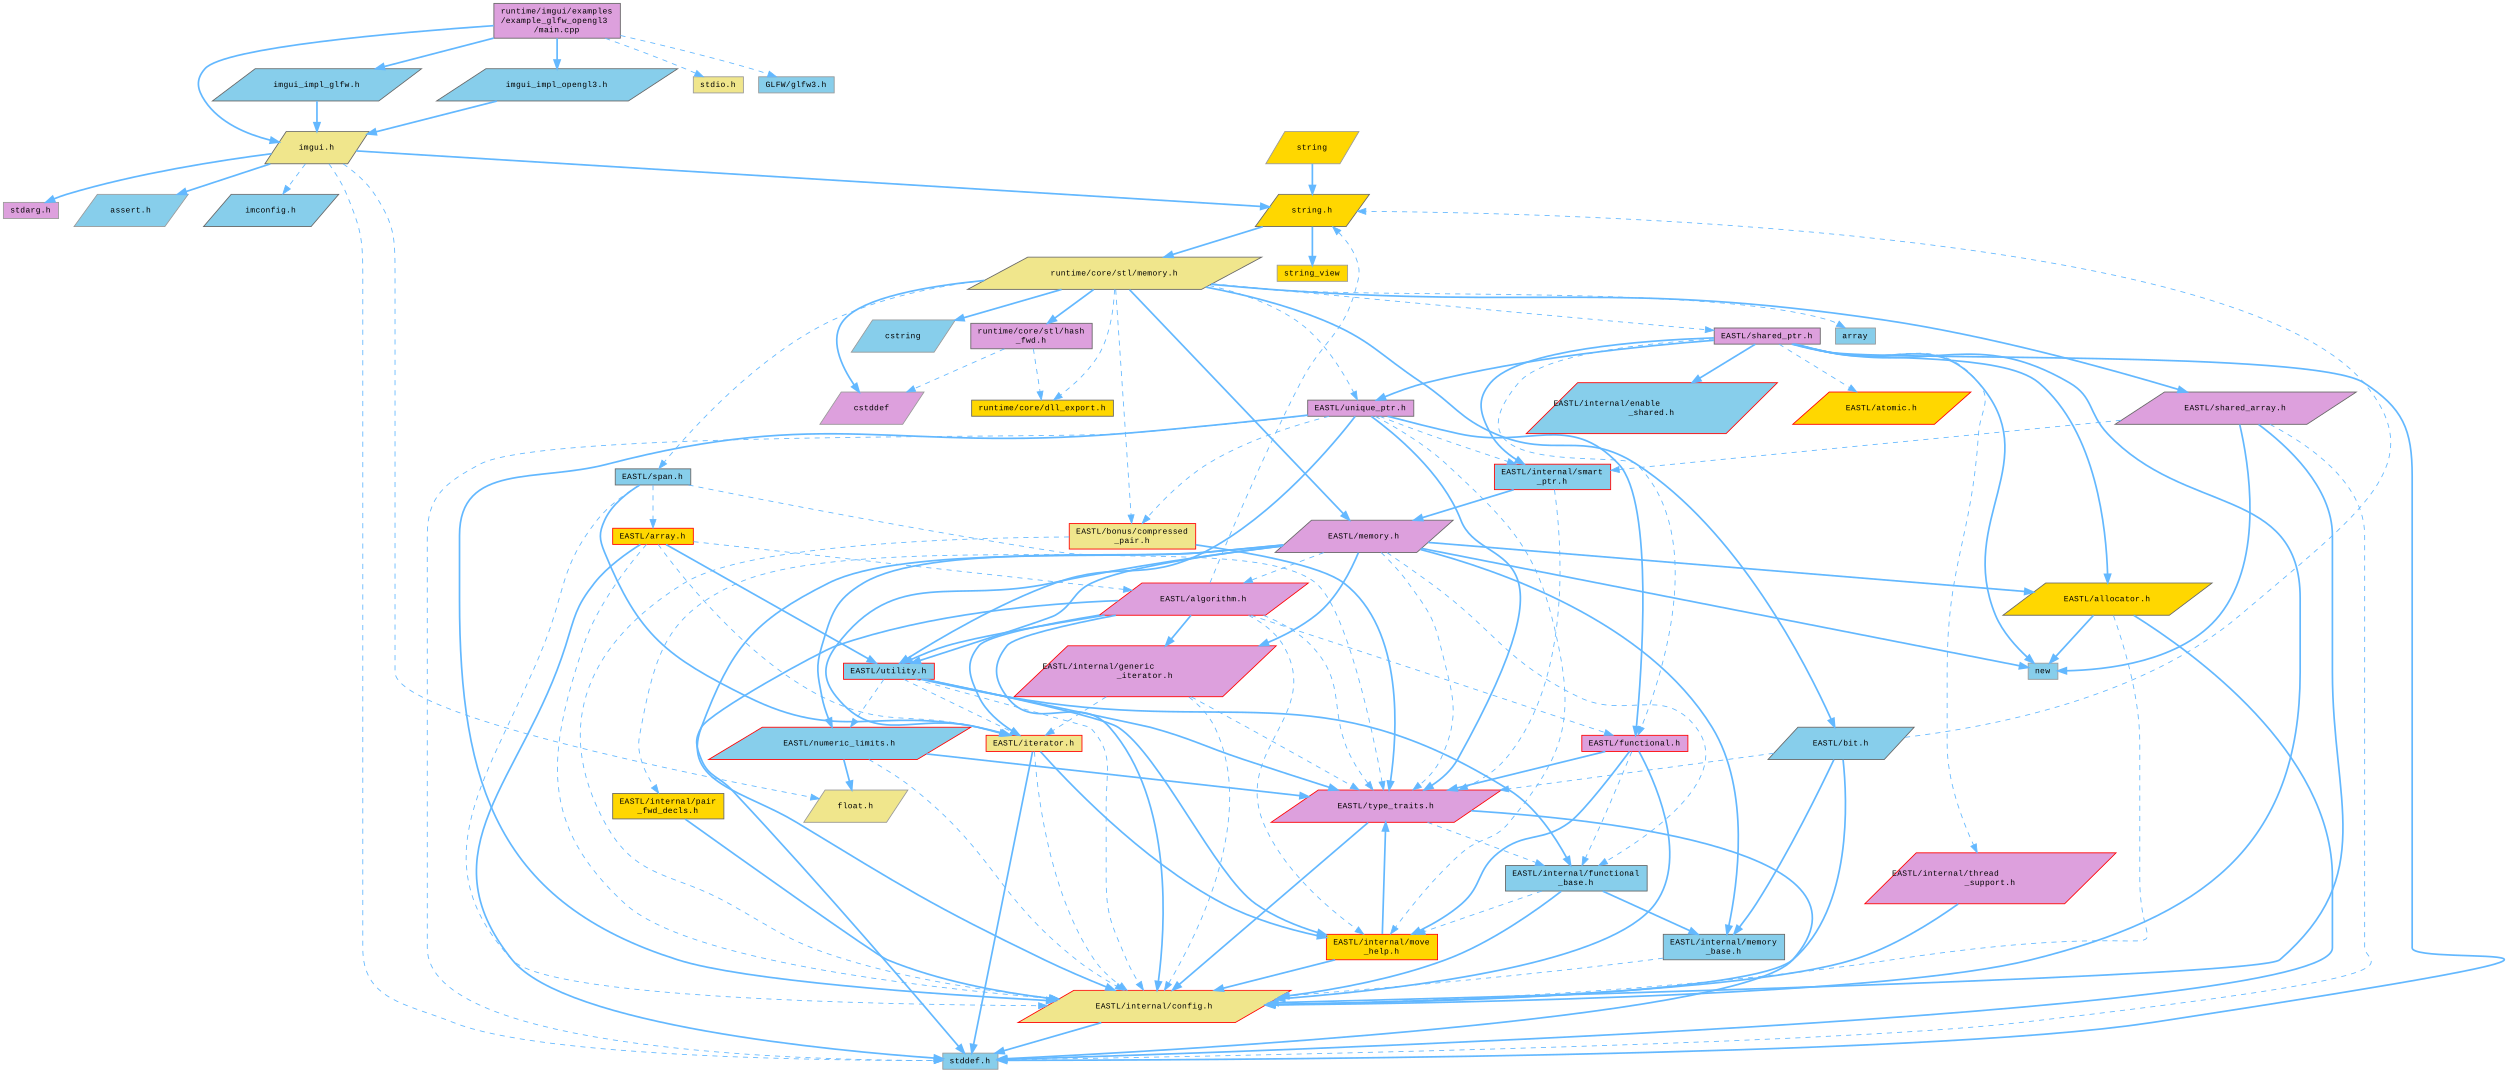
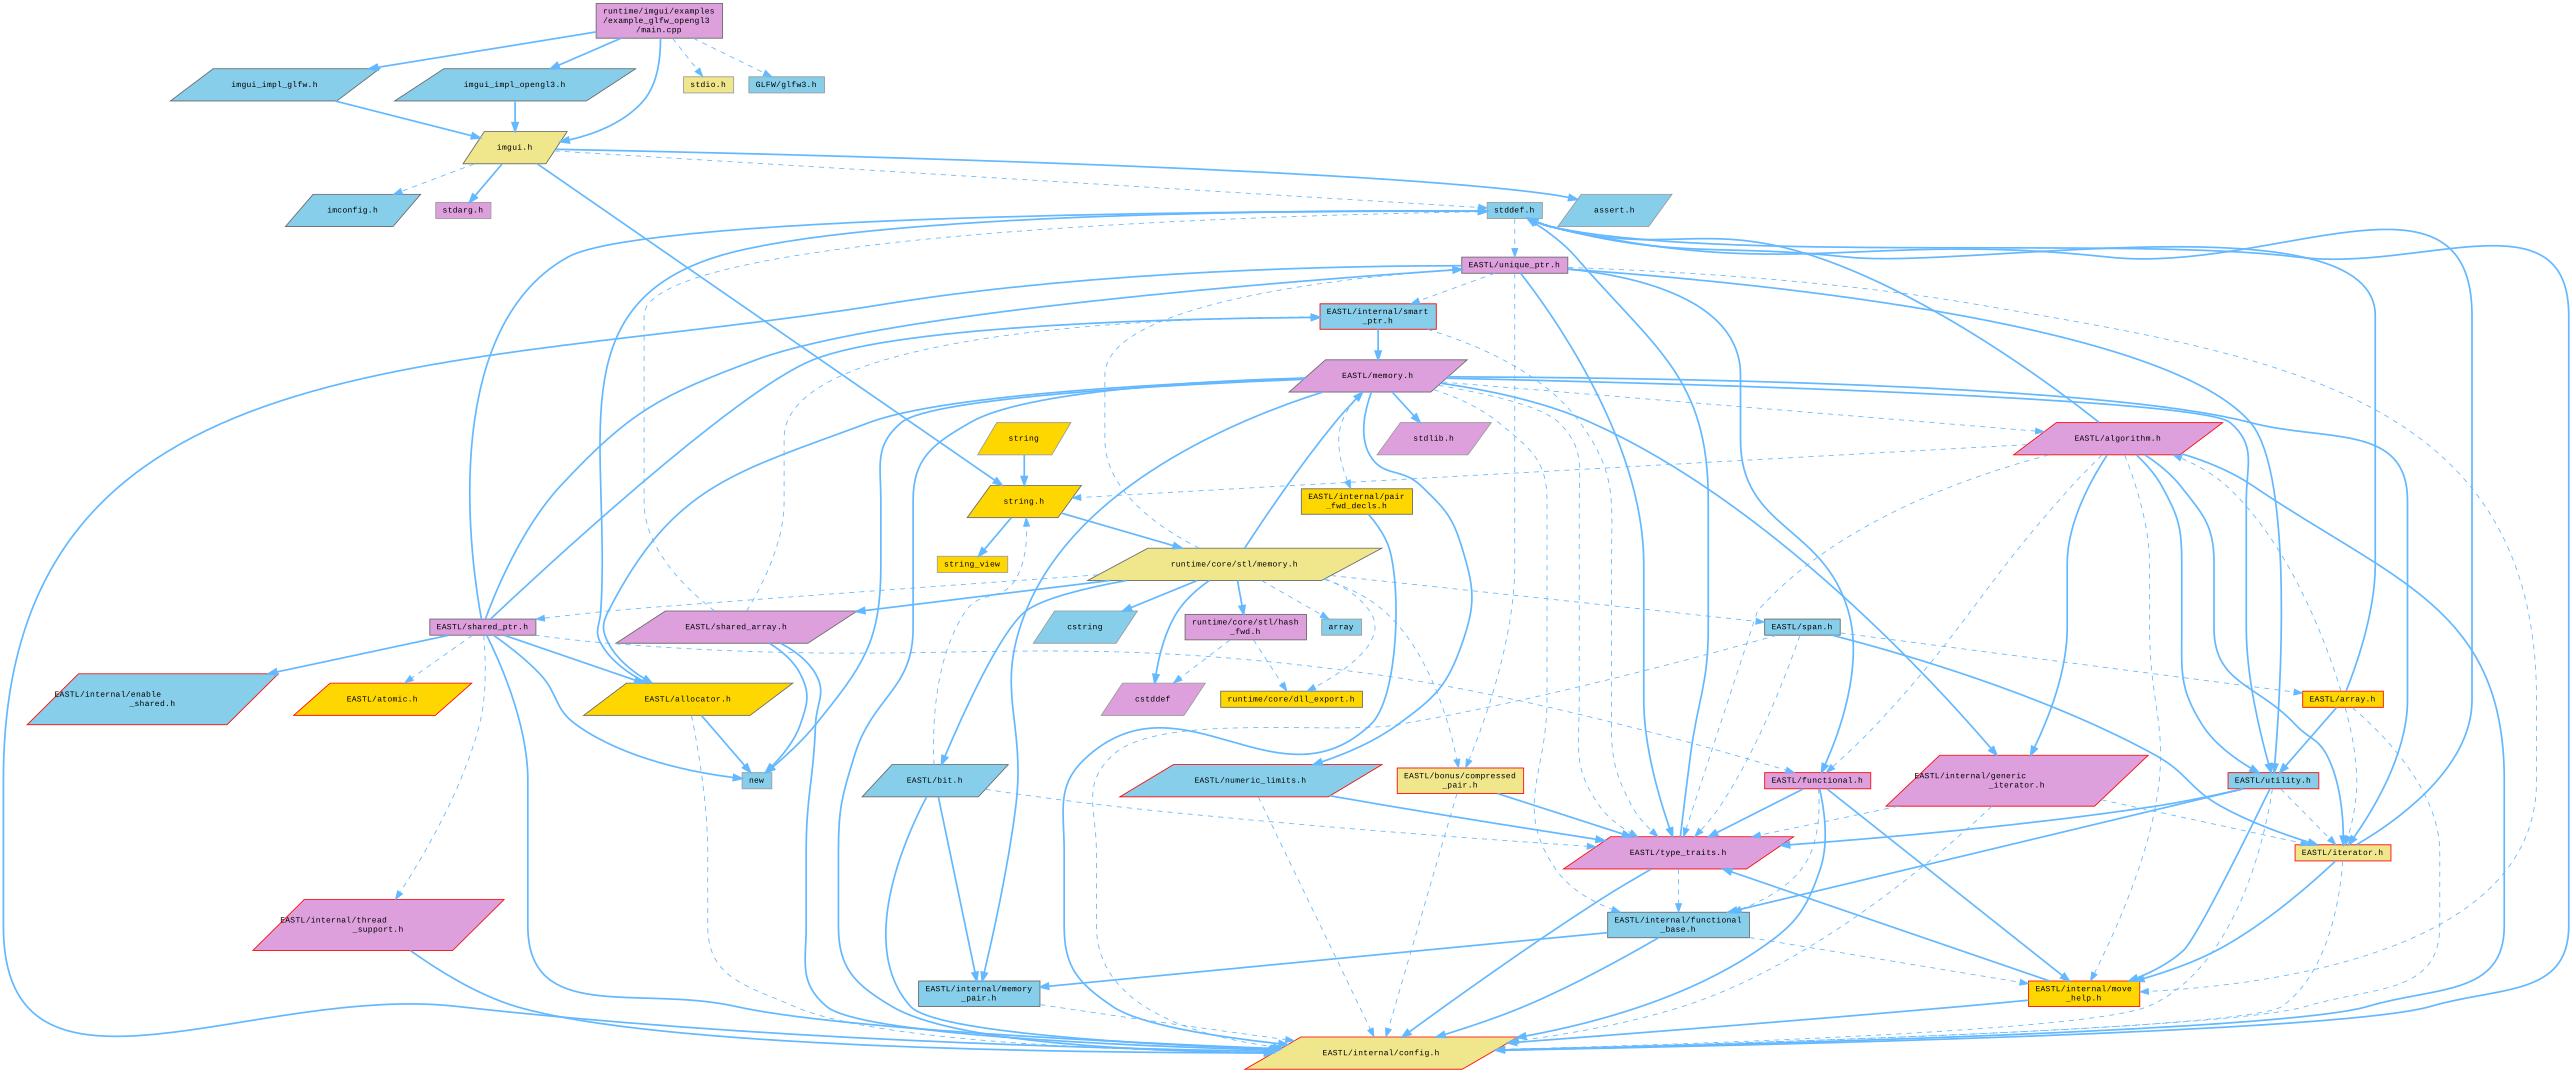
node "stdlib.h": added
edge "EASTL/unique_ptr.h" -> "stddef.h": reversed
edge "EASTL/utility.h" -> "EASTL/numeric_limits.h": removed
node "float.h": removed
node "EASTL/internal/memory _base.h": label "EASTL/internal/memory _base.h" -> "EASTL/internal/memory _pair.h"
